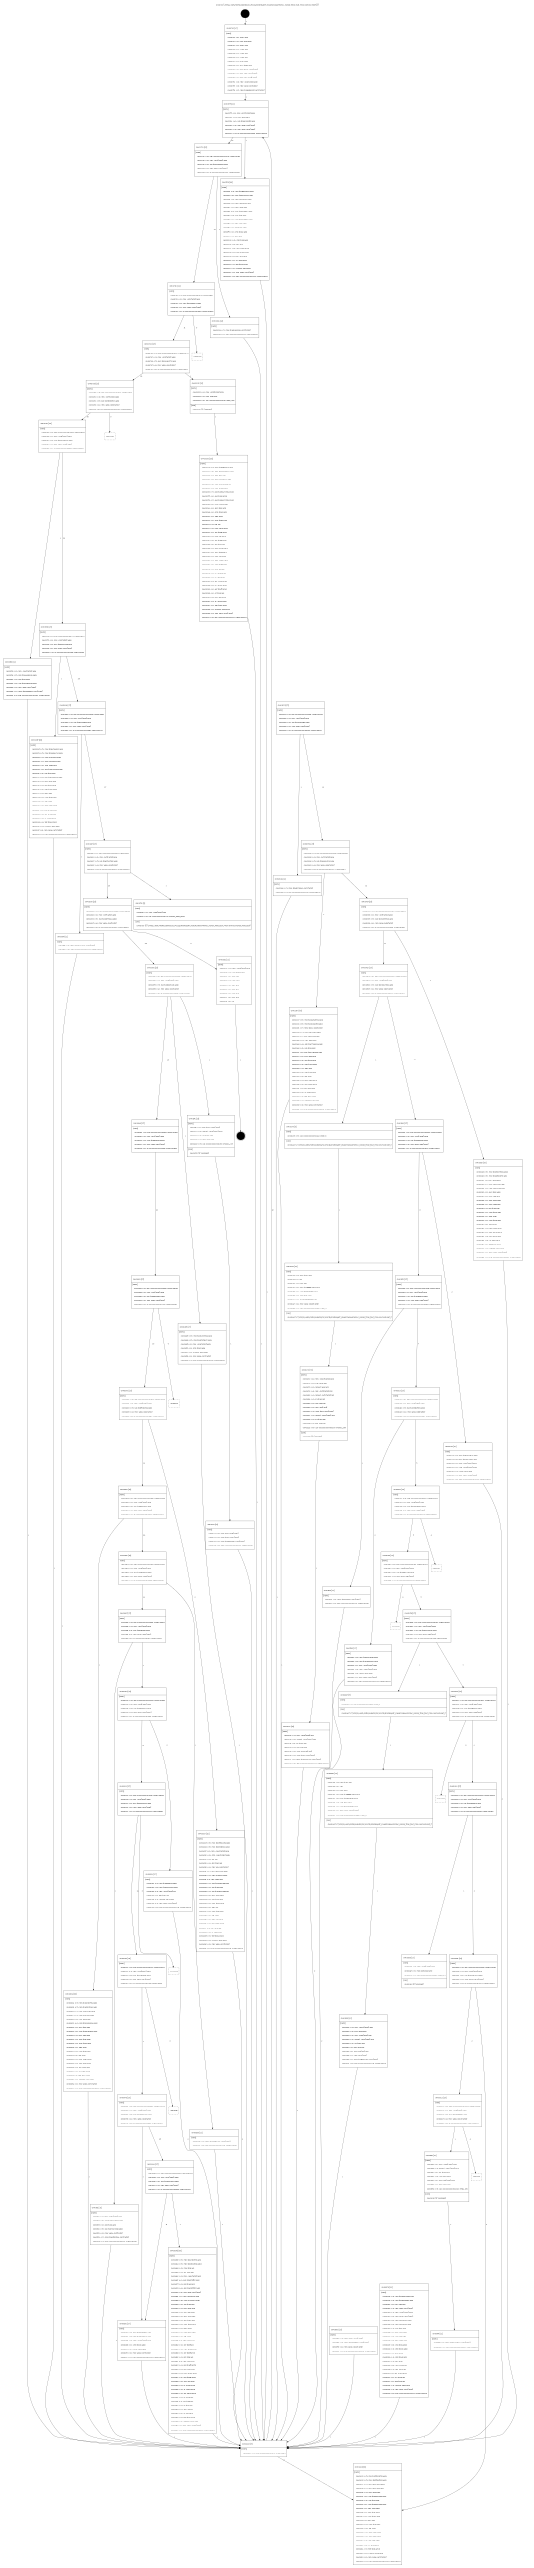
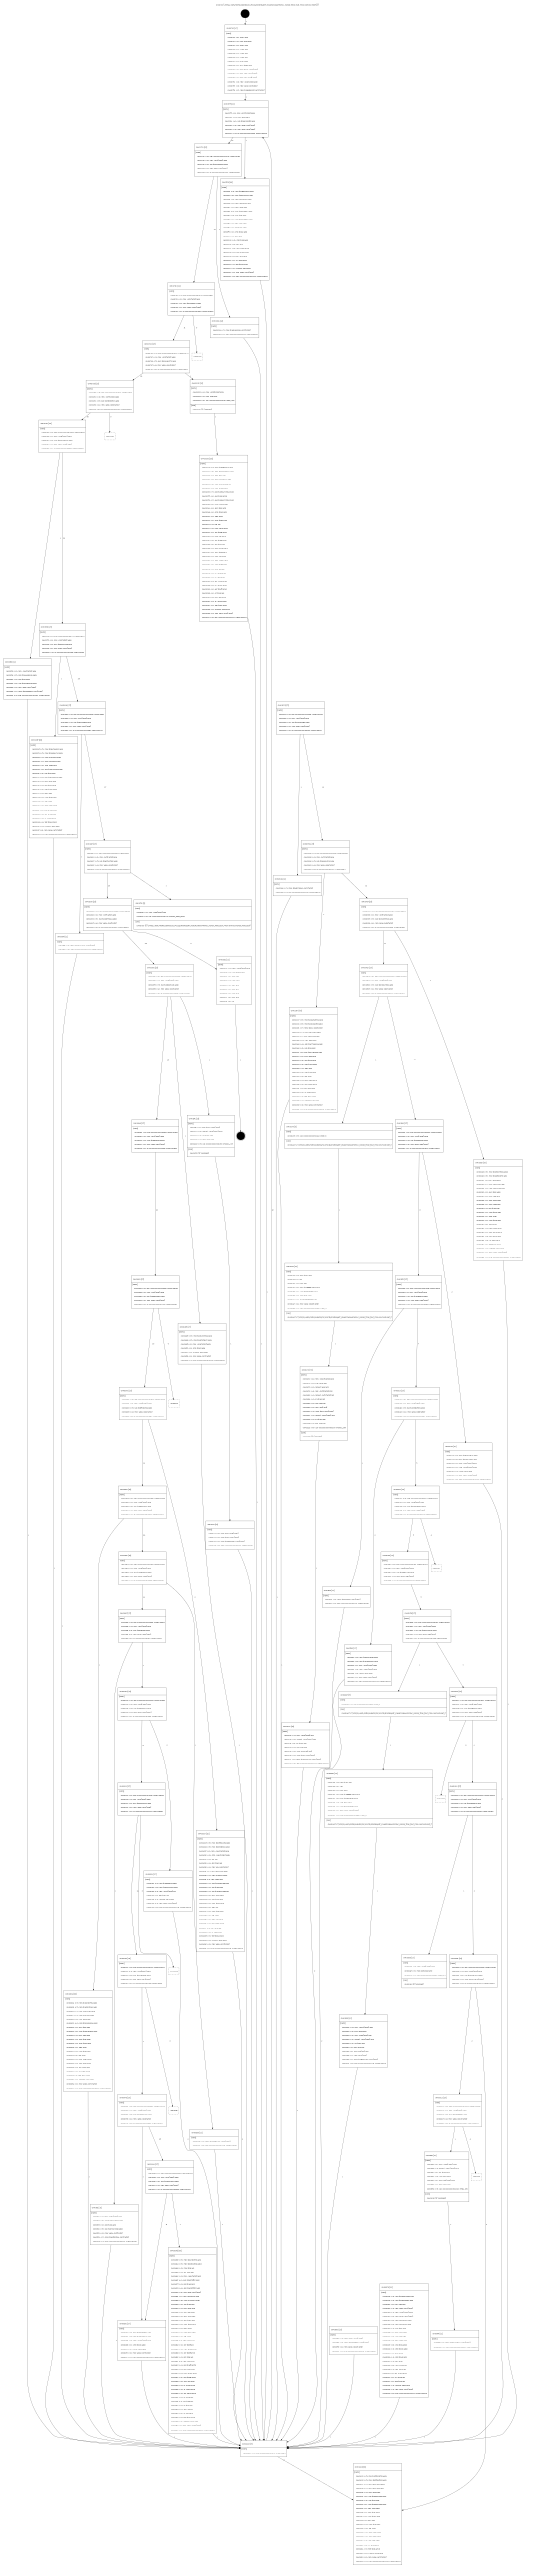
node "0x4021e3": removed
